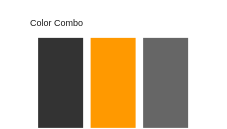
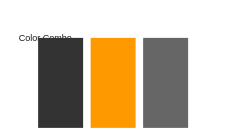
node "Color Combo": moved (57, 23) -> (45, 38)
